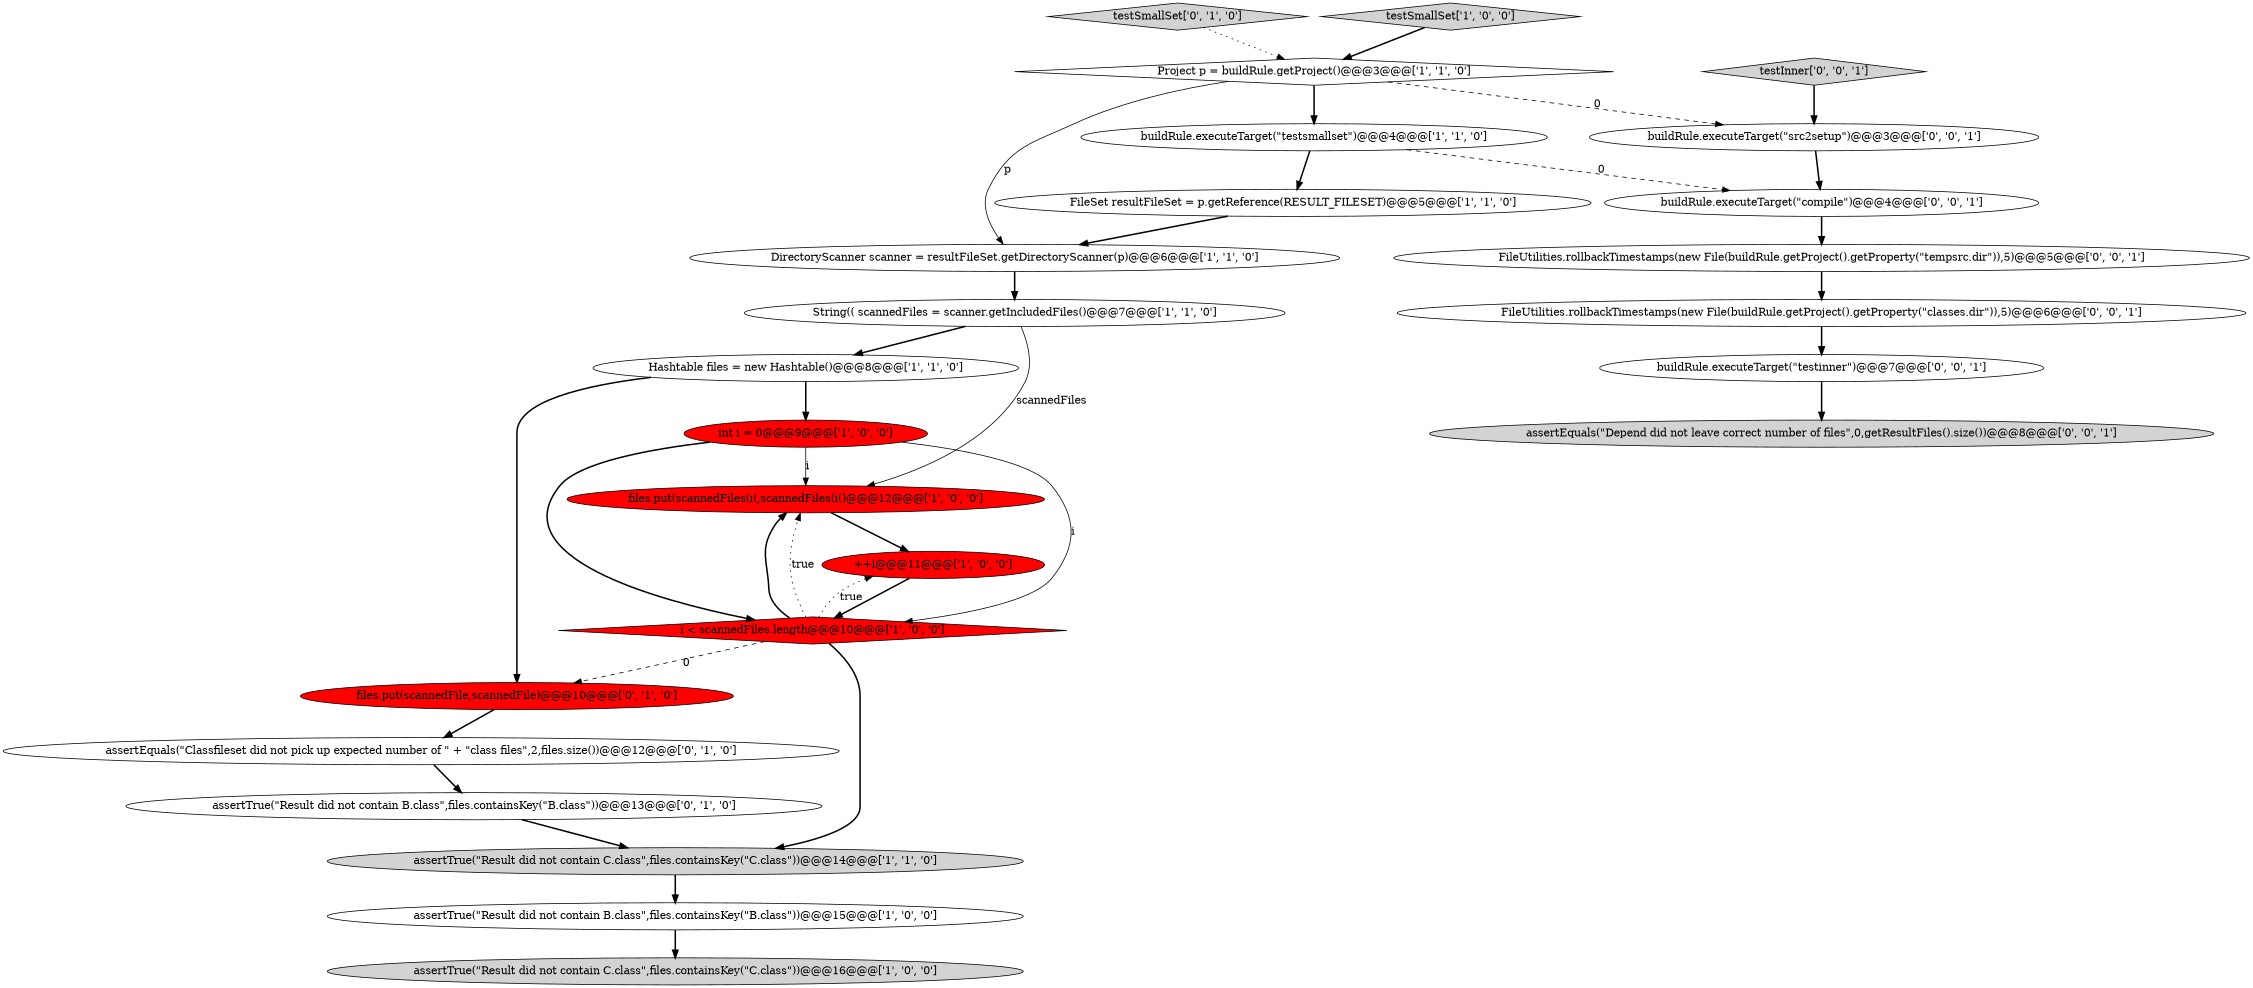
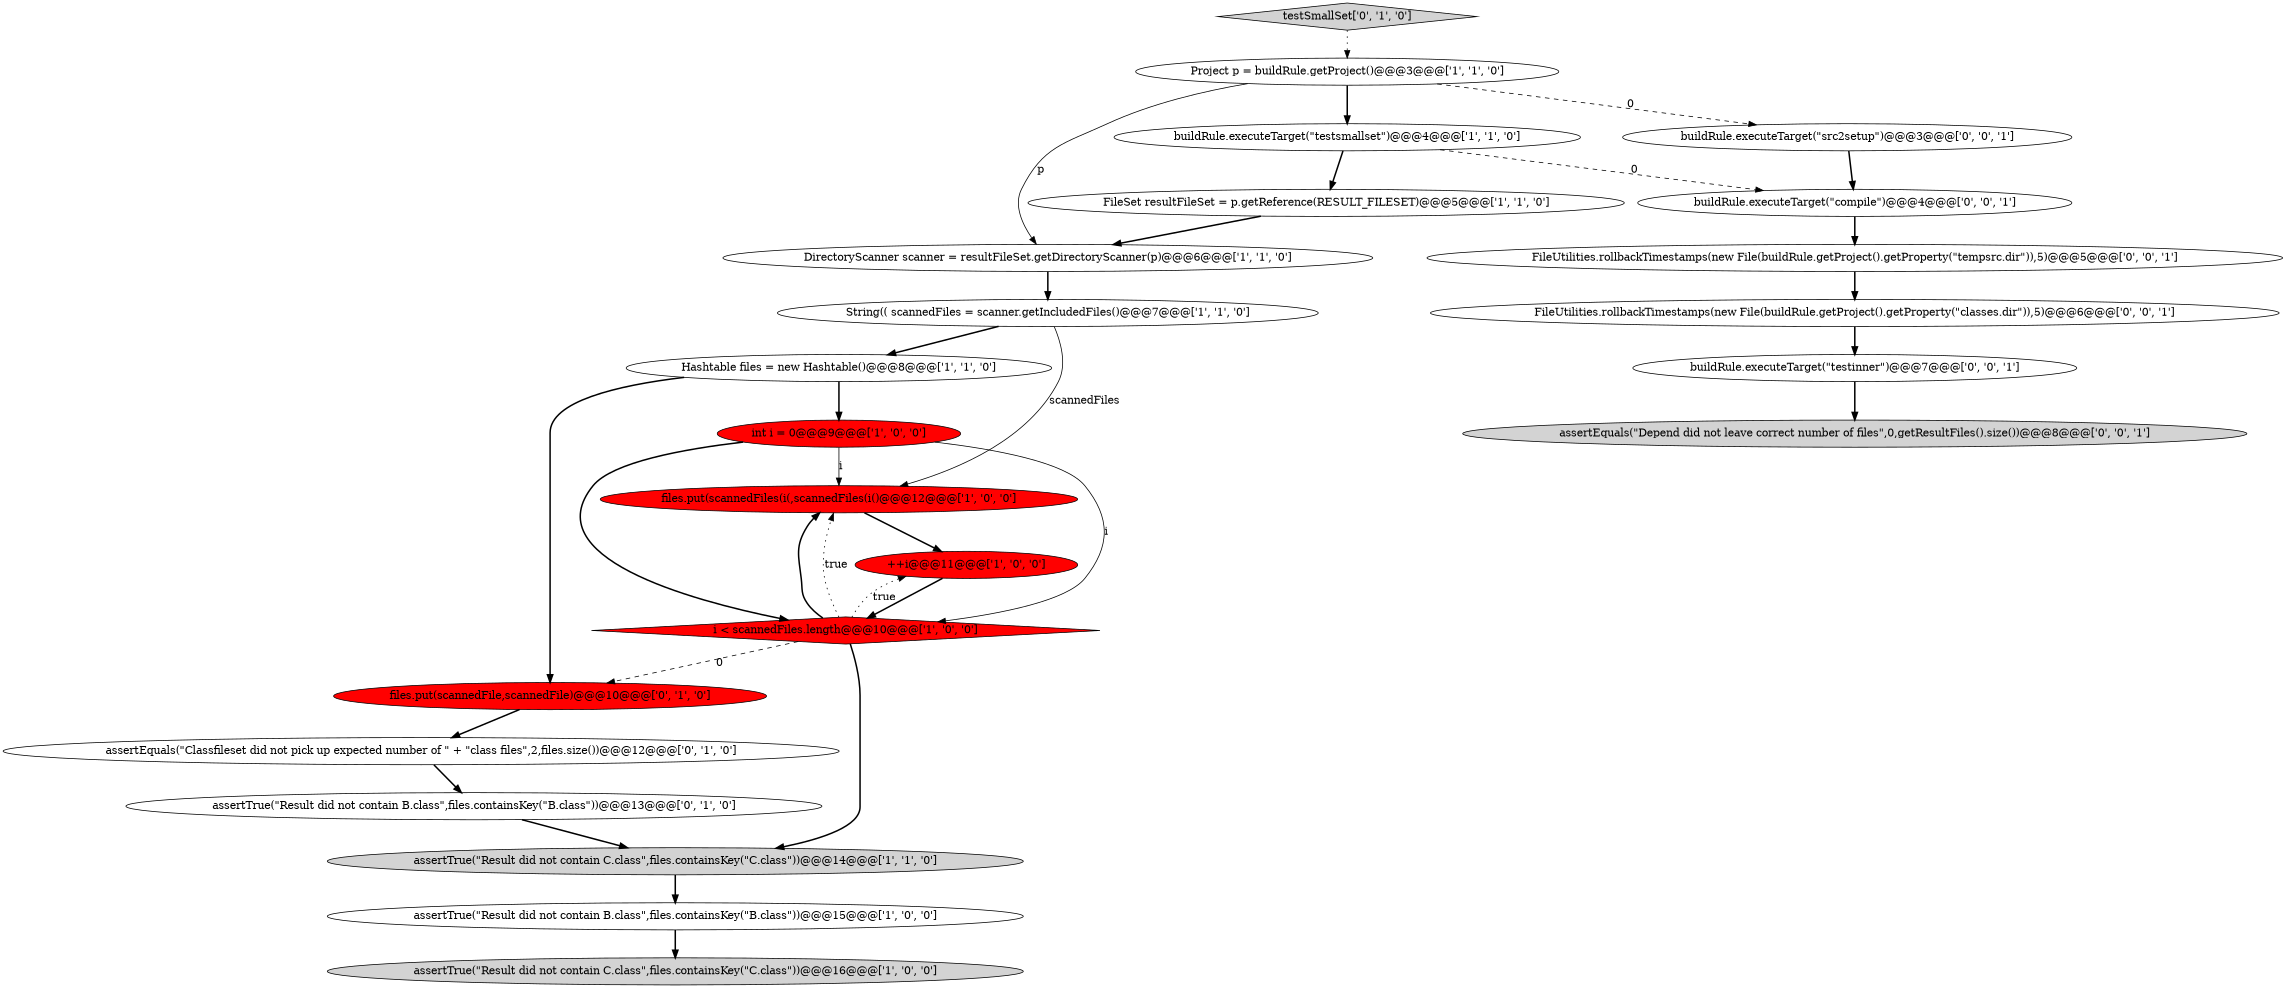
node "testSmallSet['1', '0', '0']": removed
node "Project p = buildRule.getProject()@@@3@@@['1', '1', '0']": shape diamond -> ellipse
node "testInner['0', '0', '1']": removed
